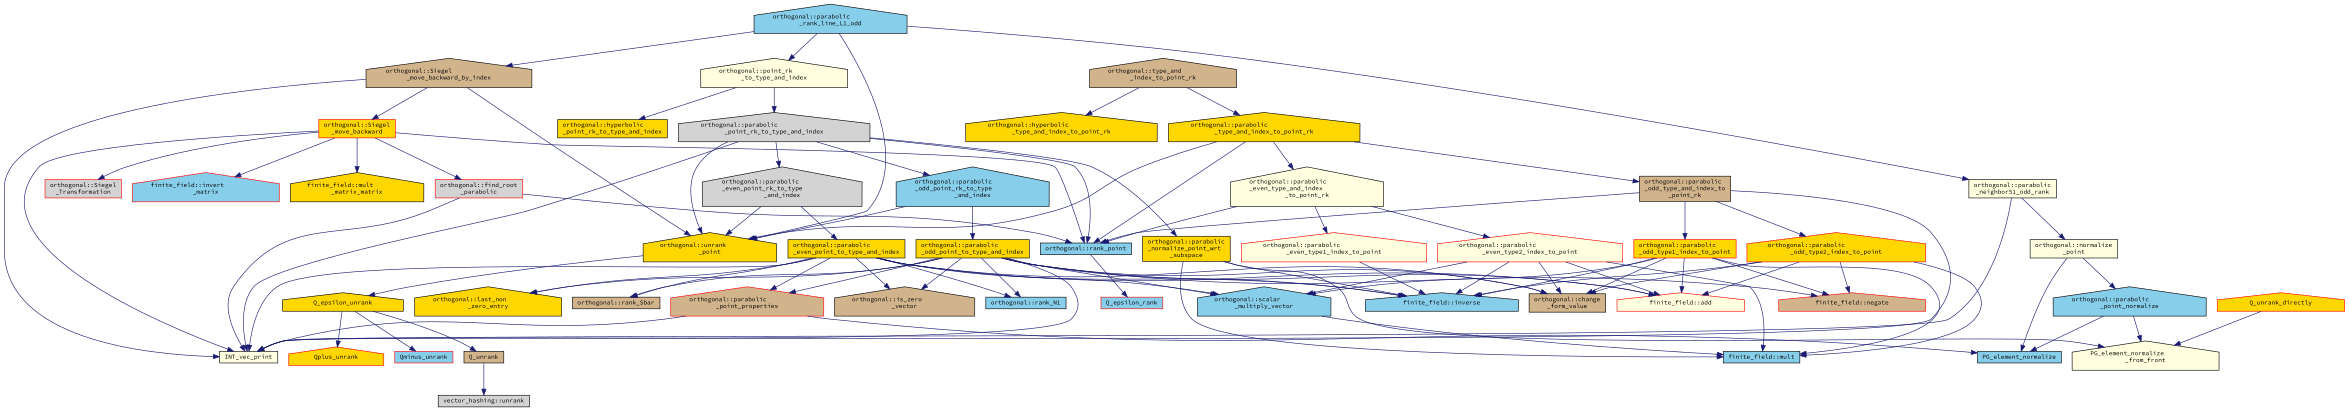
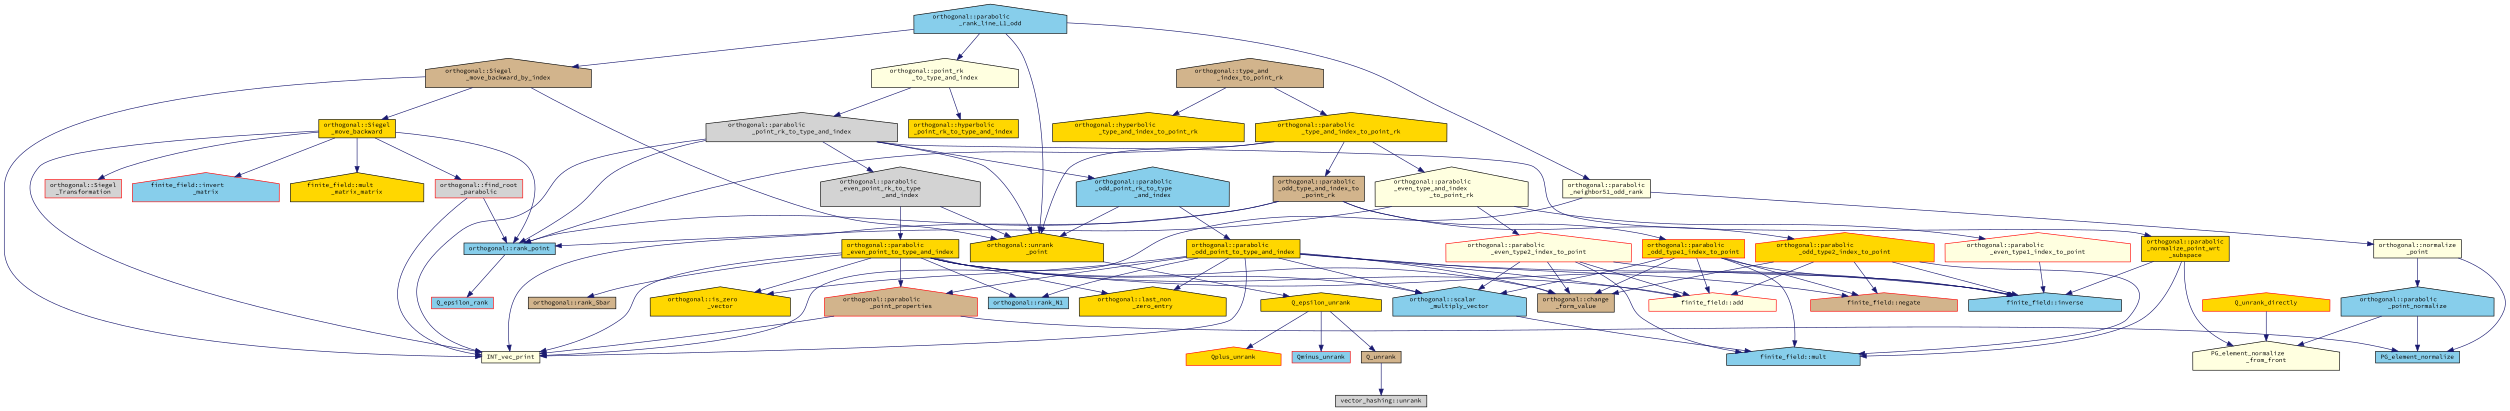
node "orthogonal::Siegel _move_backward": color red -> black
edge "orthogonal::parabolic _odd_point_to_type_and_index" -> "orthogonal::rank_Sbar": removed
node "orthogonal::is_zero _vector": fillcolor tan -> gold
node "finite_field::mult": shape box -> house
